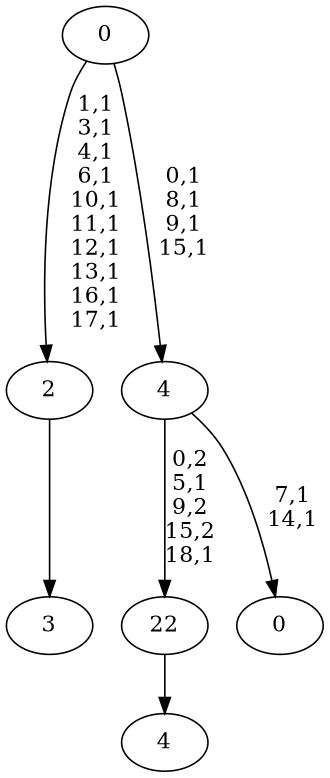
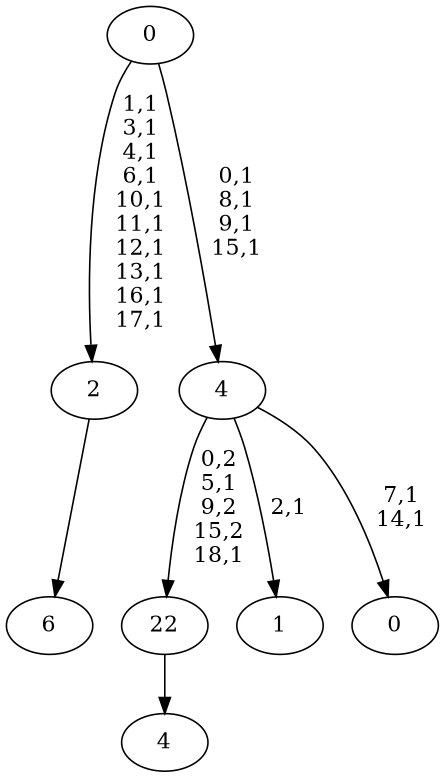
node "3": label "3" -> "6"
node "1": added
